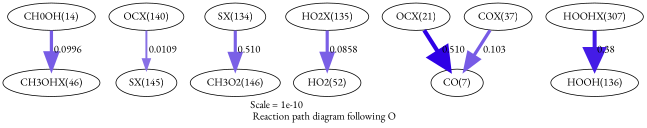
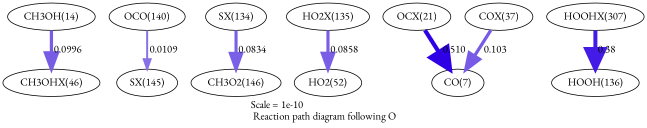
node "CH0OH(14)": label "CH0OH(14)" -> "CH3OH(14)"
node "OCX(140)": label "OCX(140)" -> "OCO(140)"
edge "SX(134)" -> "CH3O2(146)": label " 0.510" -> " 0.0834"
